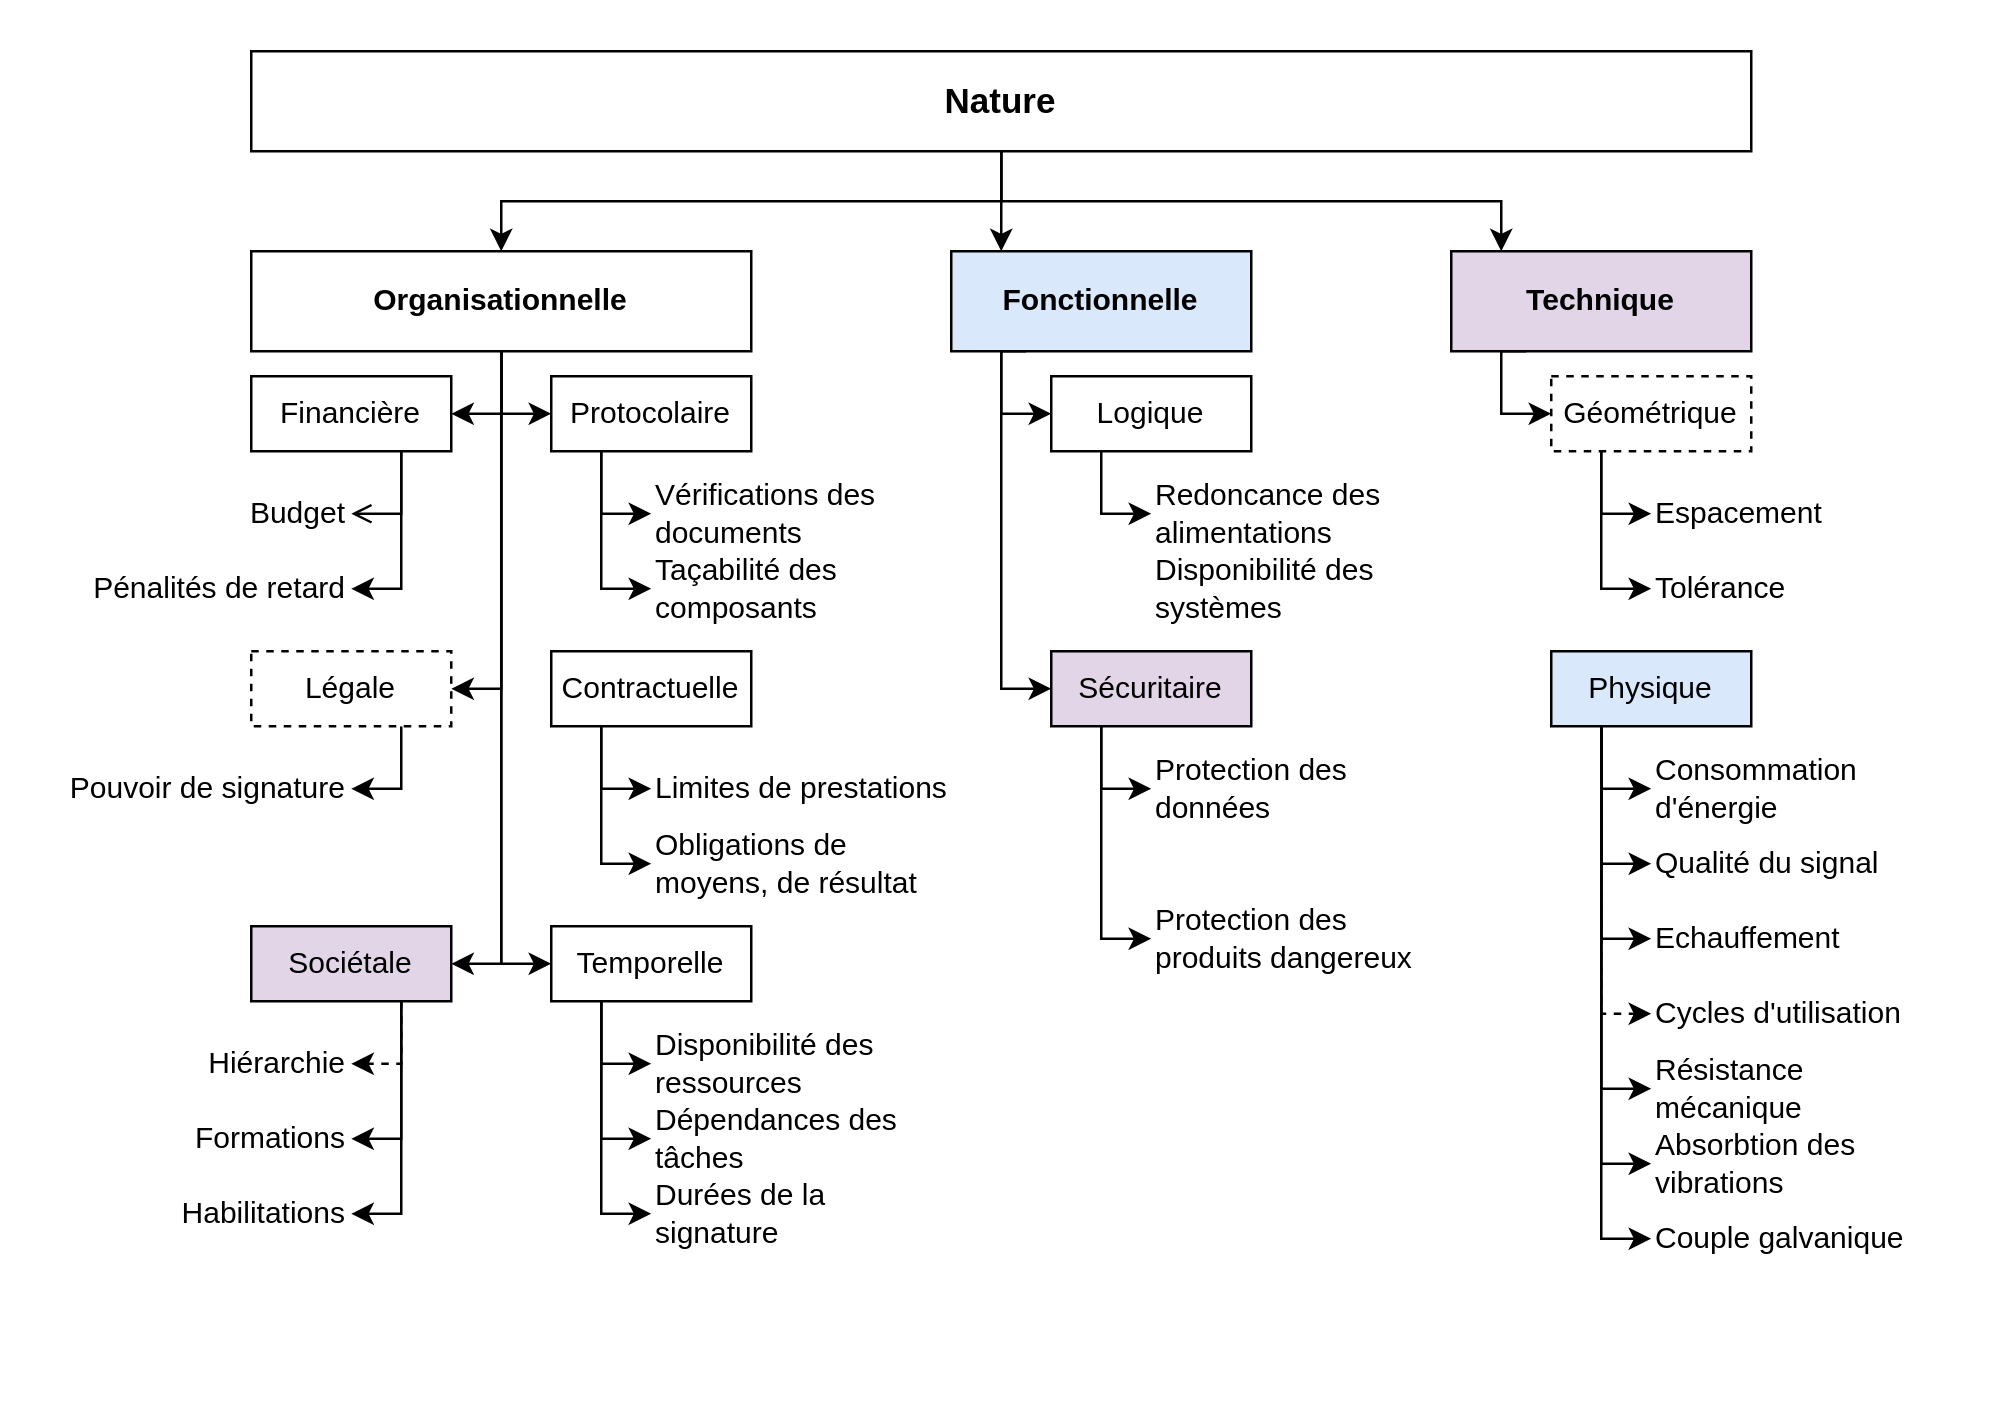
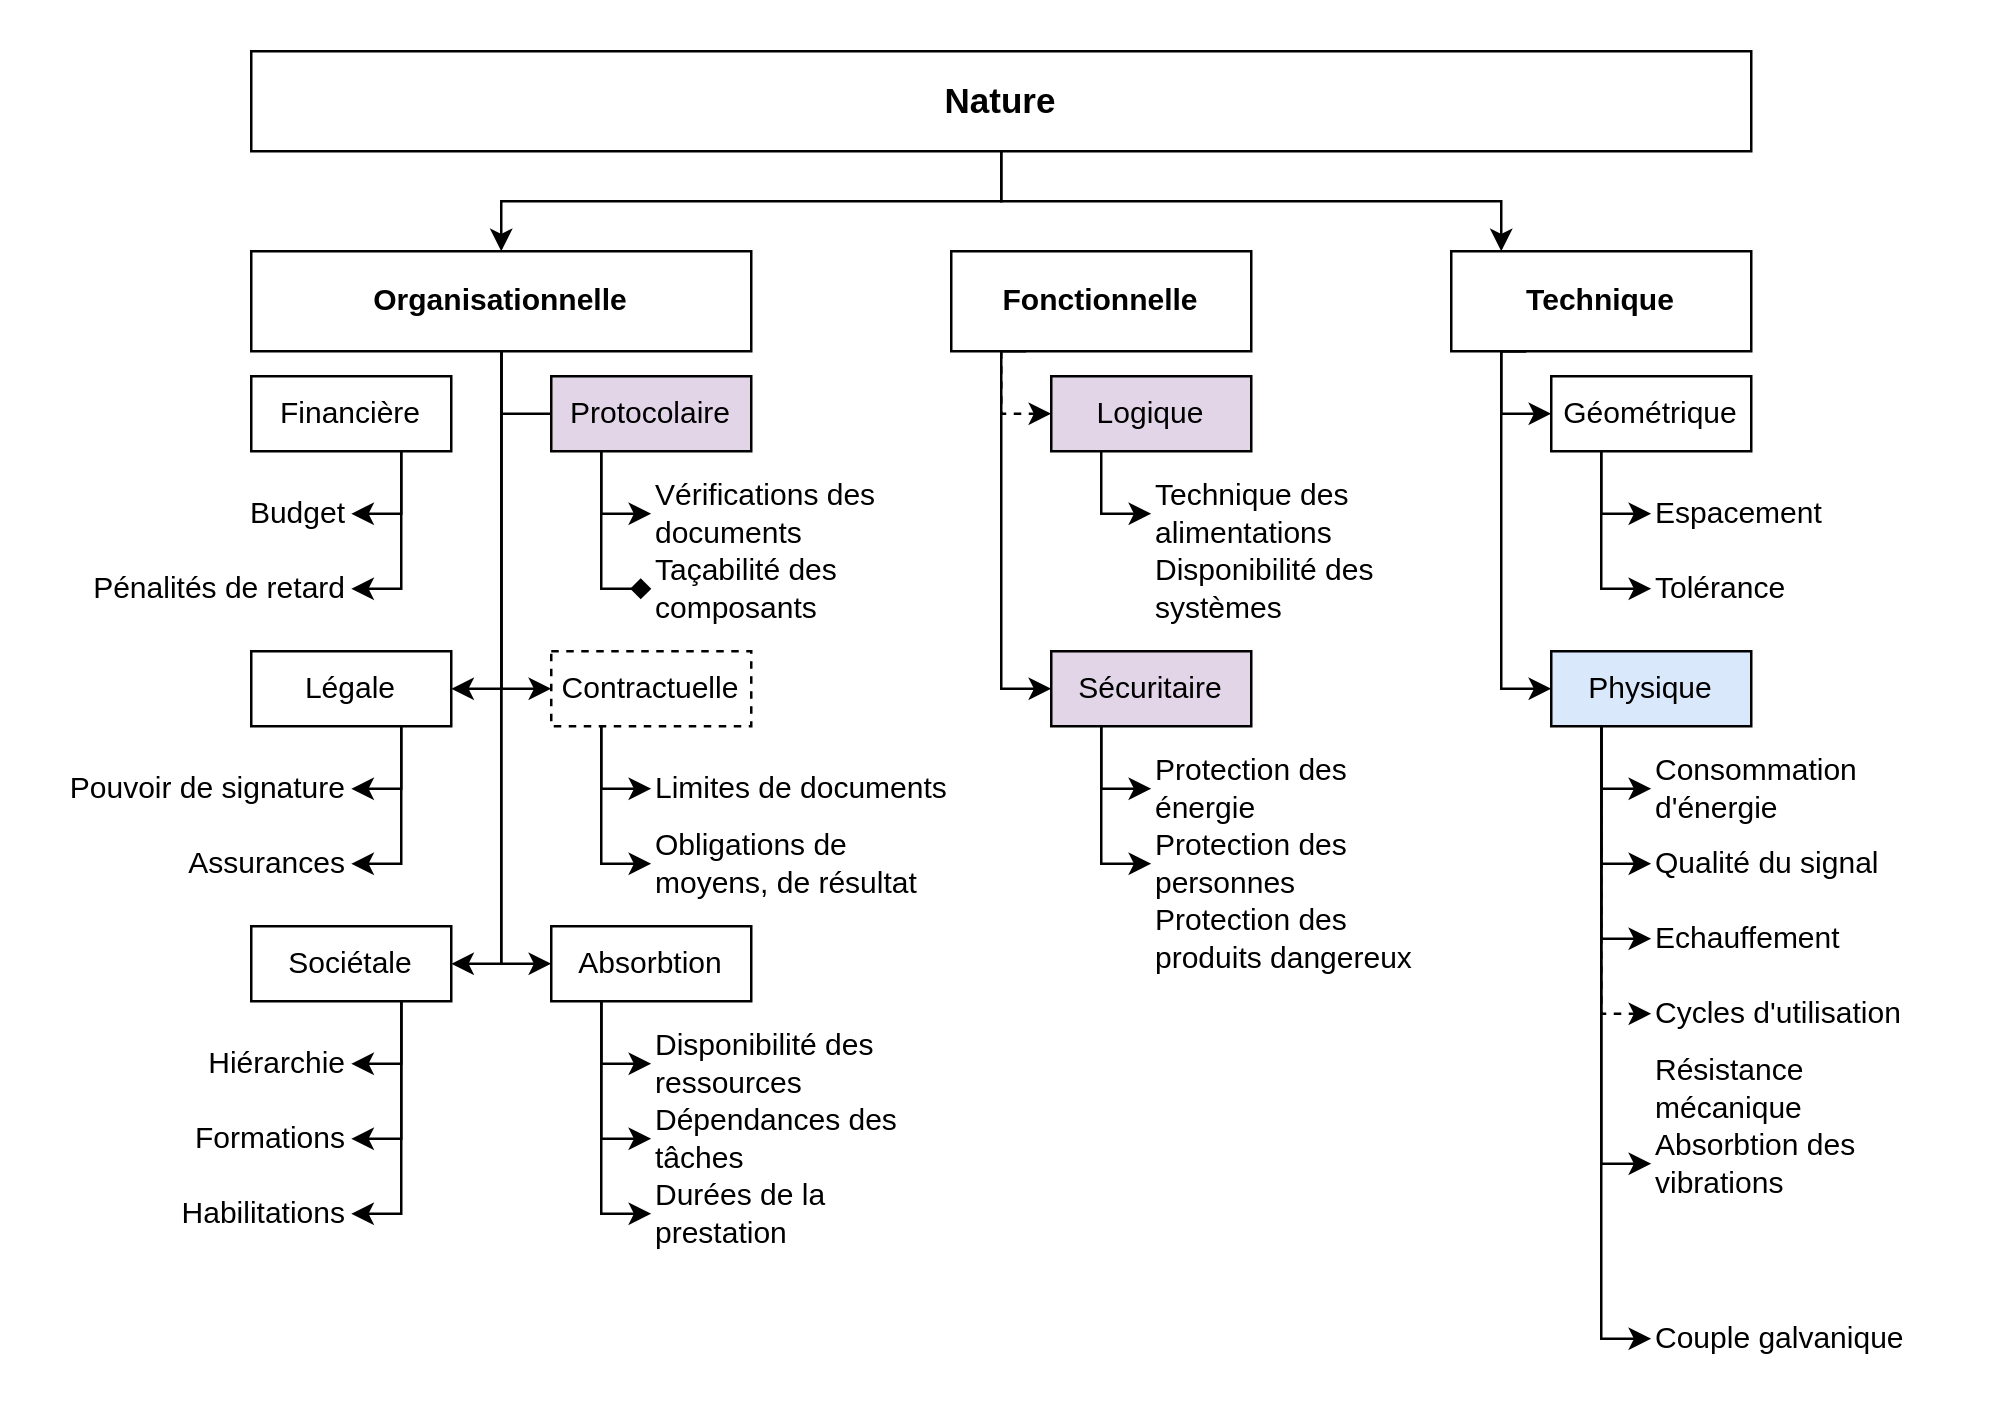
edge "Nature" -> "Fonctionnelle": removed
node "Fonctionnelle": fillcolor #dae8fc -> #ffffff
node "Technique": fillcolor #e1d5e7 -> #ffffff
edge "Organisationnelle" -> "Financière": removed
edge "Organisationnelle" -> "Protocolaire": arrowhead classic -> none
node "Protocolaire": fillcolor #ffffff -> #e1d5e7
edge "Fonctionnelle" -> "Logique": style solid -> dashed
node "Logique": fillcolor #ffffff -> #e1d5e7
node "Géométrique": style dashed -> solid
edge "Financière" -> "Budget": arrowhead open -> classic
node "Redoncance des alimentations": label "Redoncance des alimentations" -> "Technique des alimentations"
edge "Technique" -> "Physique": added
edge "Protocolaire" -> "Taçabilité des composants": arrowhead classic -> diamond
node "Légale": style dashed -> solid
edge "Organisationnelle" -> "Contractuelle": added
node "Contractuelle": style solid -> dashed
node "Limites de prestations": label "Limites de prestations" -> "Limites de documents"
node "Protection des données": label "Protection des données" -> "Protection des énergie"
edge "Légale" -> "Assurances": added
node "Assurances": added
edge "Sécuritaire" -> "Protection des personnes": added
node "Protection des personnes": added
edge "Sécuritaire" -> "Protection des produits dangereux": removed
node "Sociétale": fillcolor #e1d5e7 -> #ffffff
node "Temporelle": label "Temporelle" -> "Absorbtion"
edge "Sociétale" -> "Hiérarchie": style dashed -> solid
edge "Physique" -> "Résistance mécanique": removed
node "Durées de la signature": label "Durées de la signature" -> "Durées de la prestation"
node "Couple galvanique": moved (1801, 1239) -> (1801, 1339)
